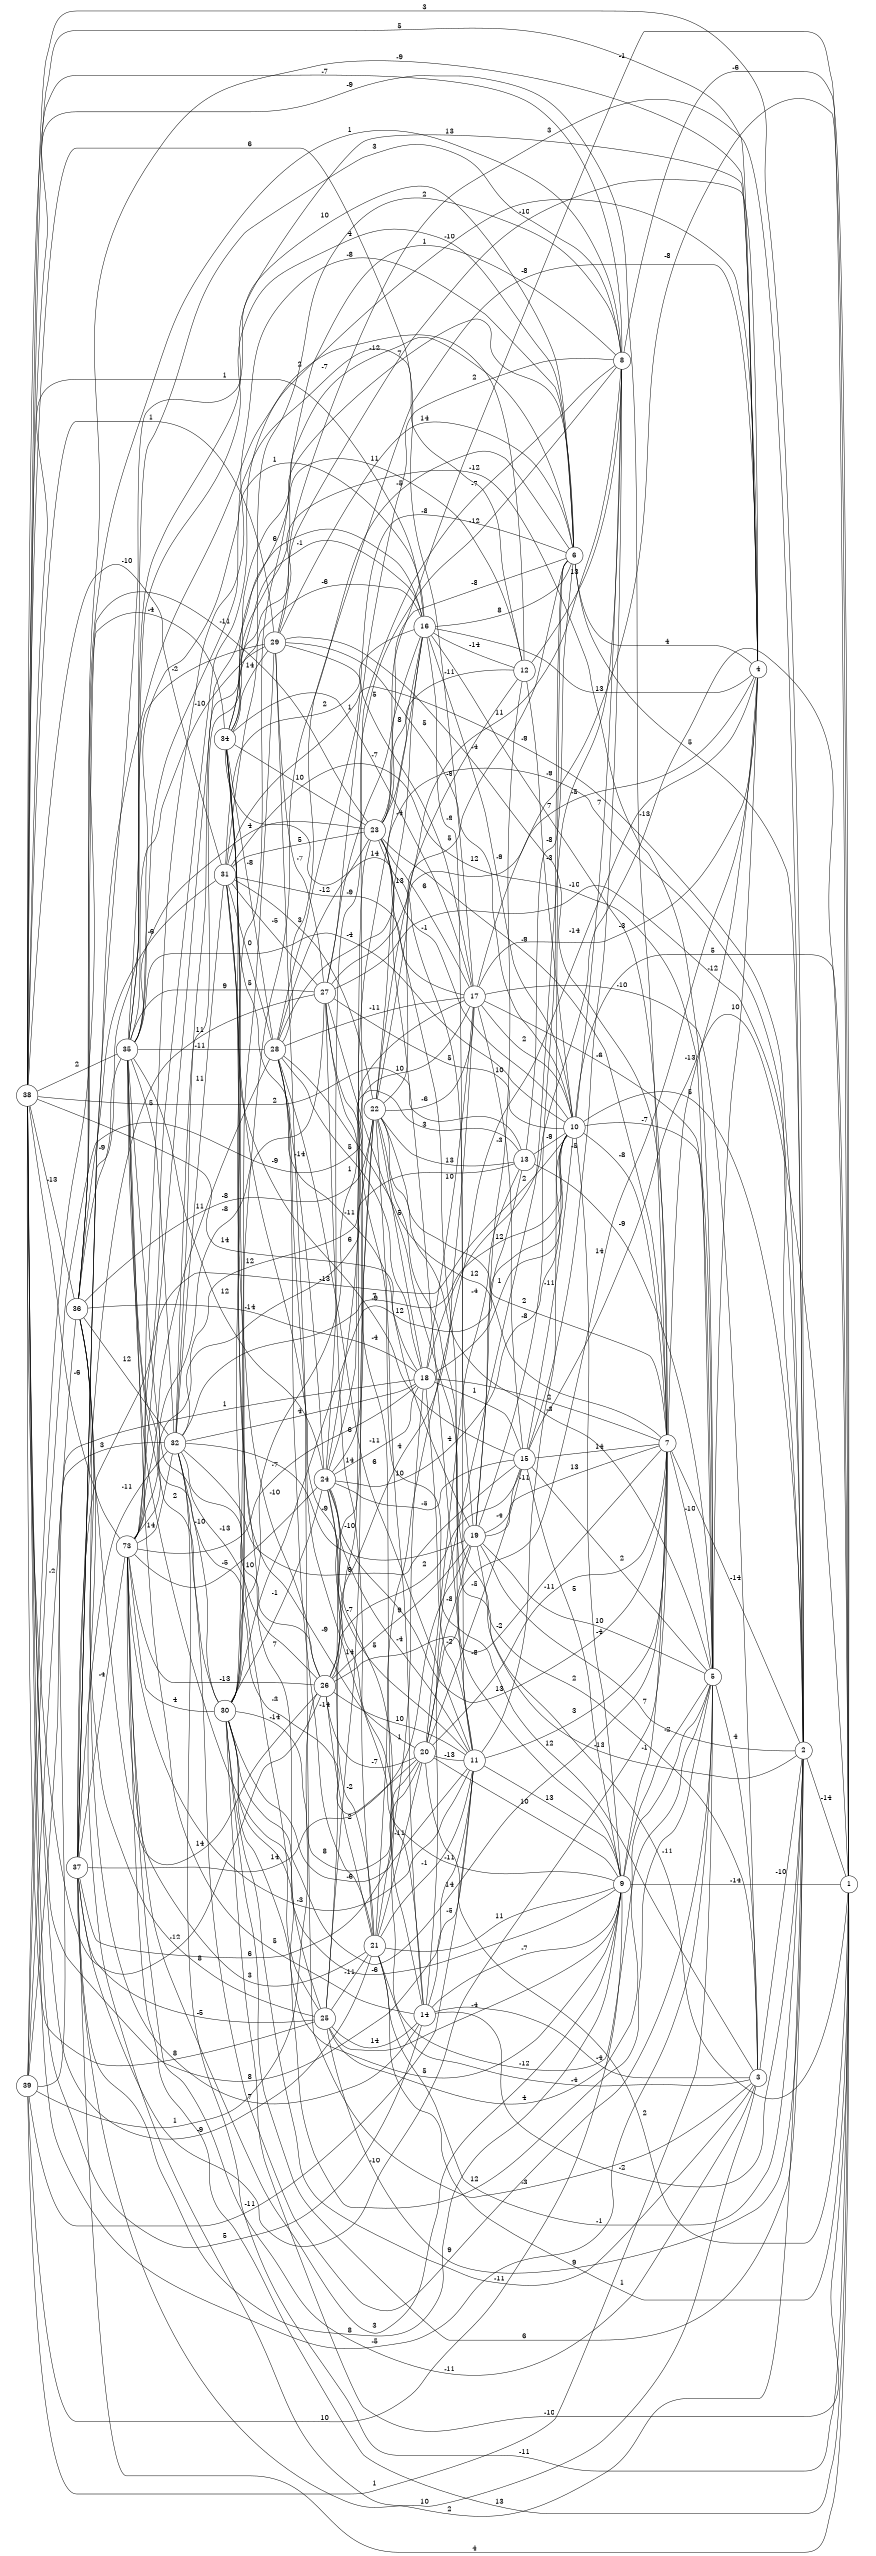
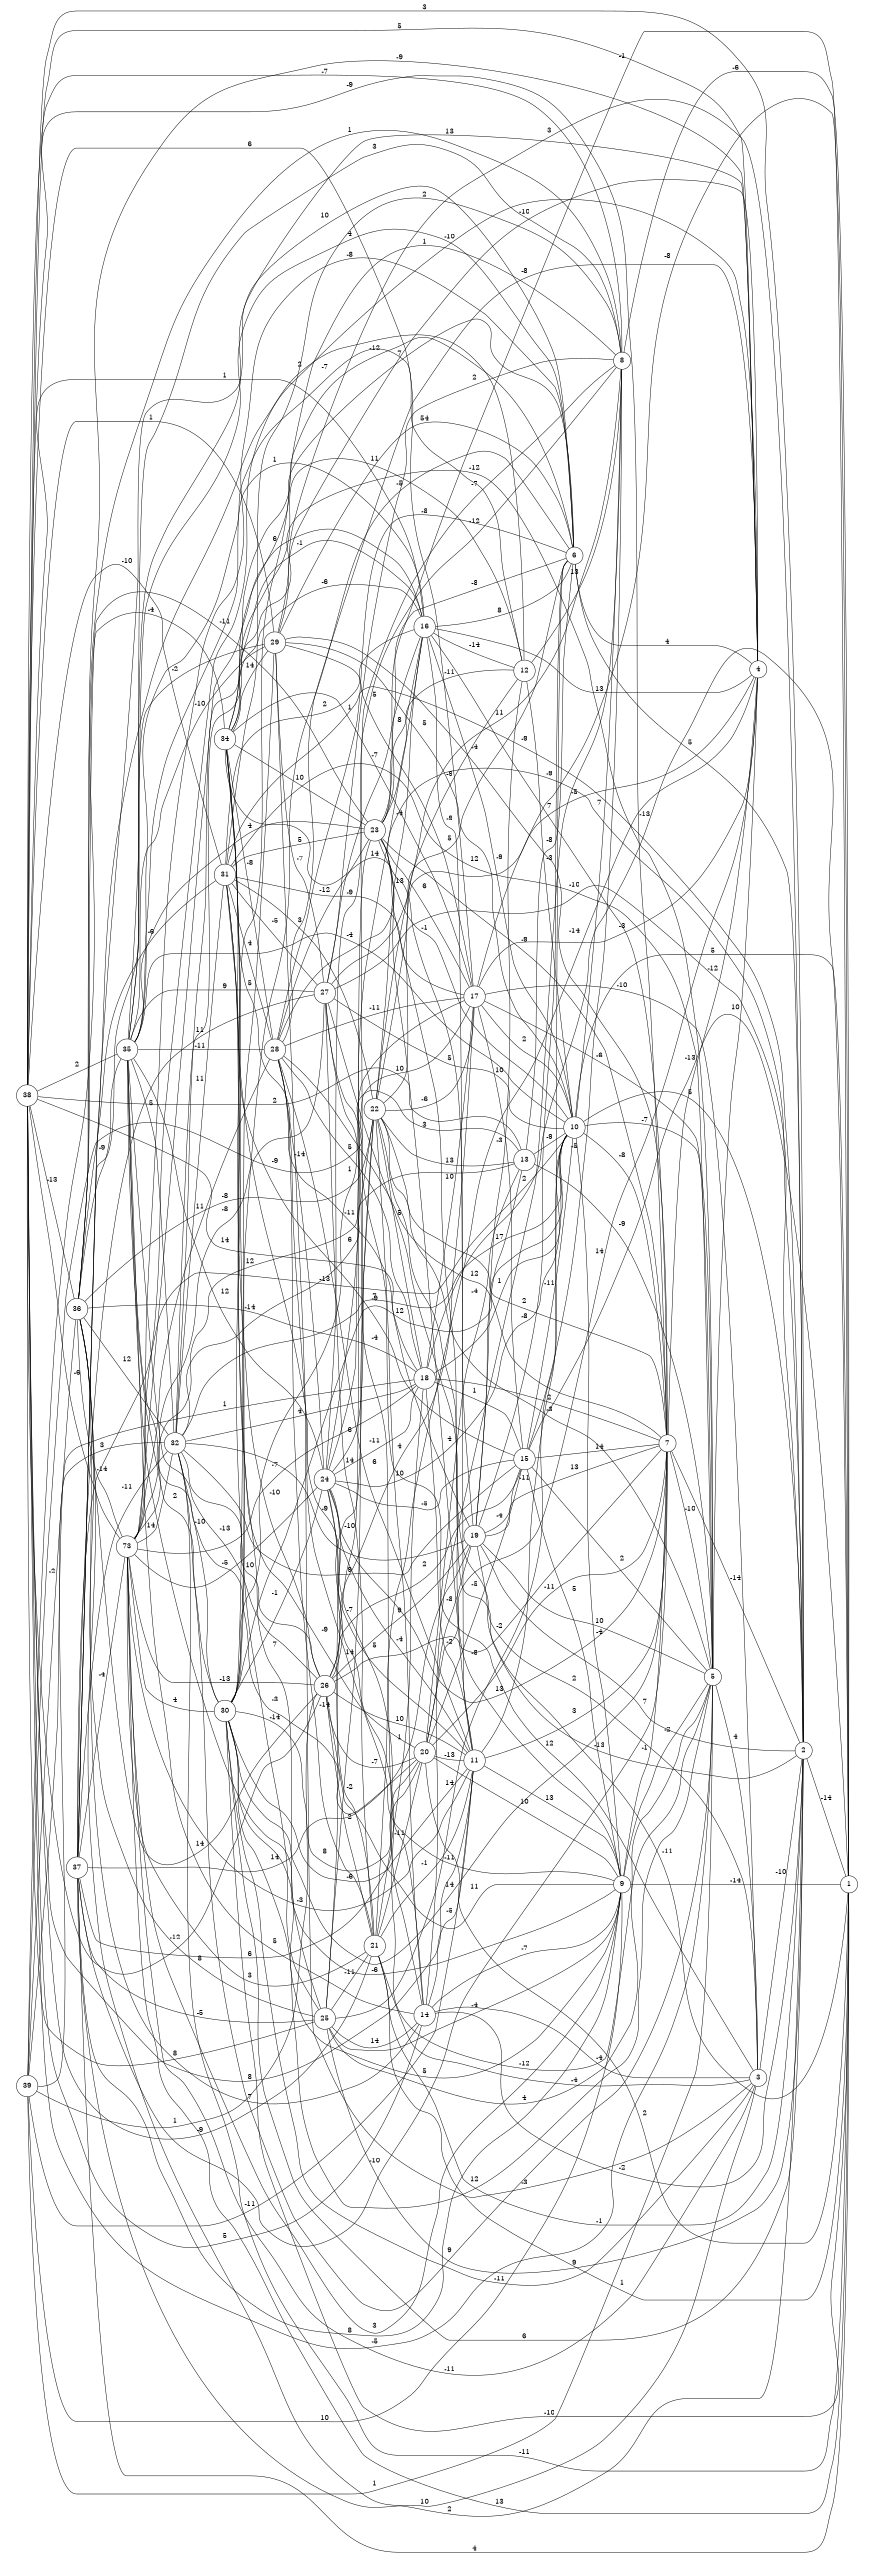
edge "6" -- "29": label "14" -> "54"
edge "31" -- "28": label "0" -> "4"
edge "13" -- "19": label "12" -> "17"
edge "36" -- "73": added, label "-14"
edge "10" -- "25": added, label "14"
edge "9" -- "21": now "9" -- "26"
